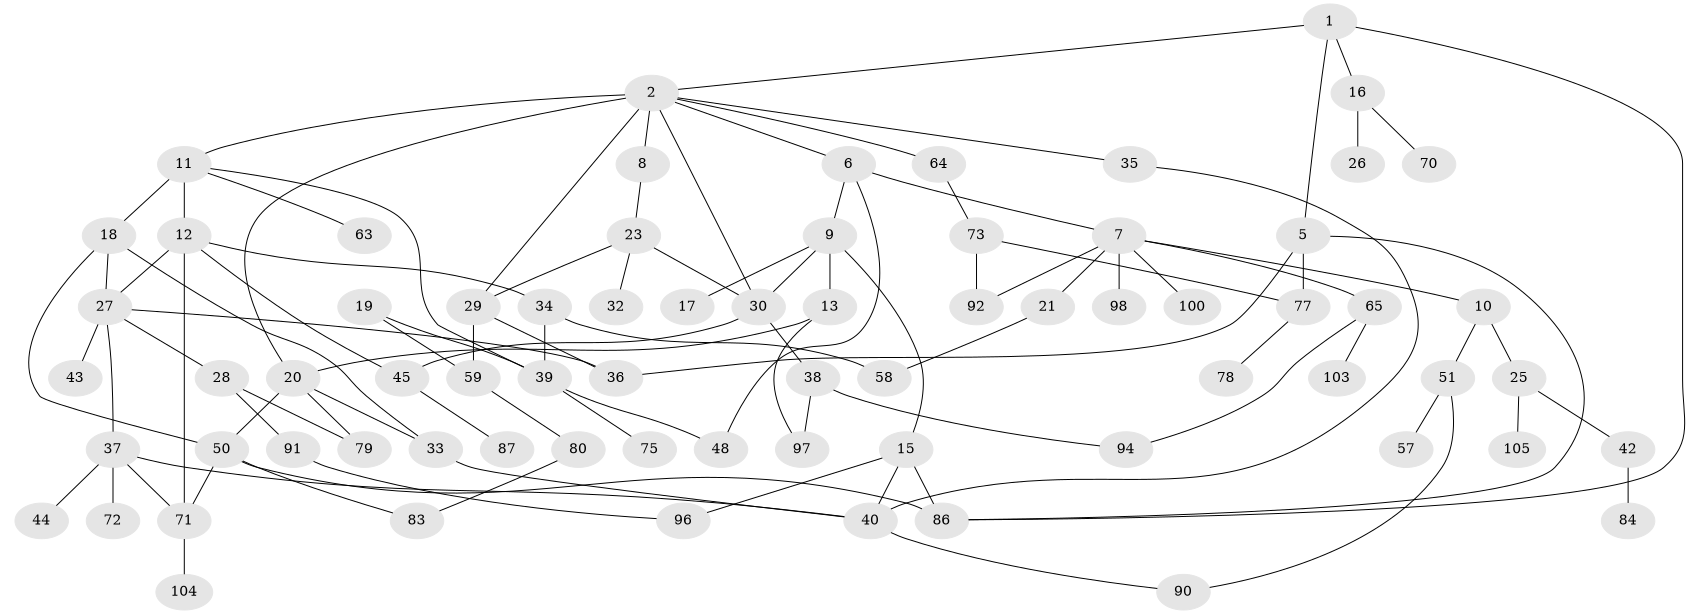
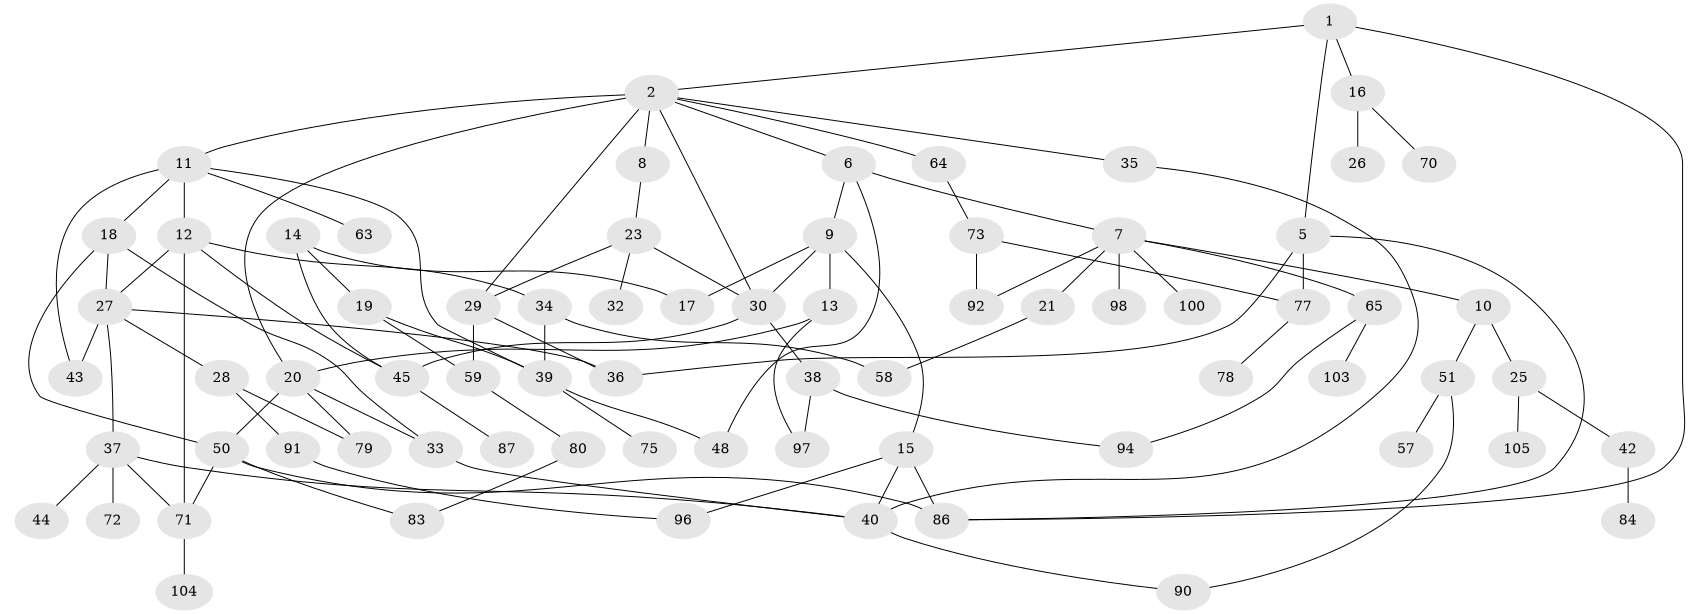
node "14": added
edge "11" -- "43": added
